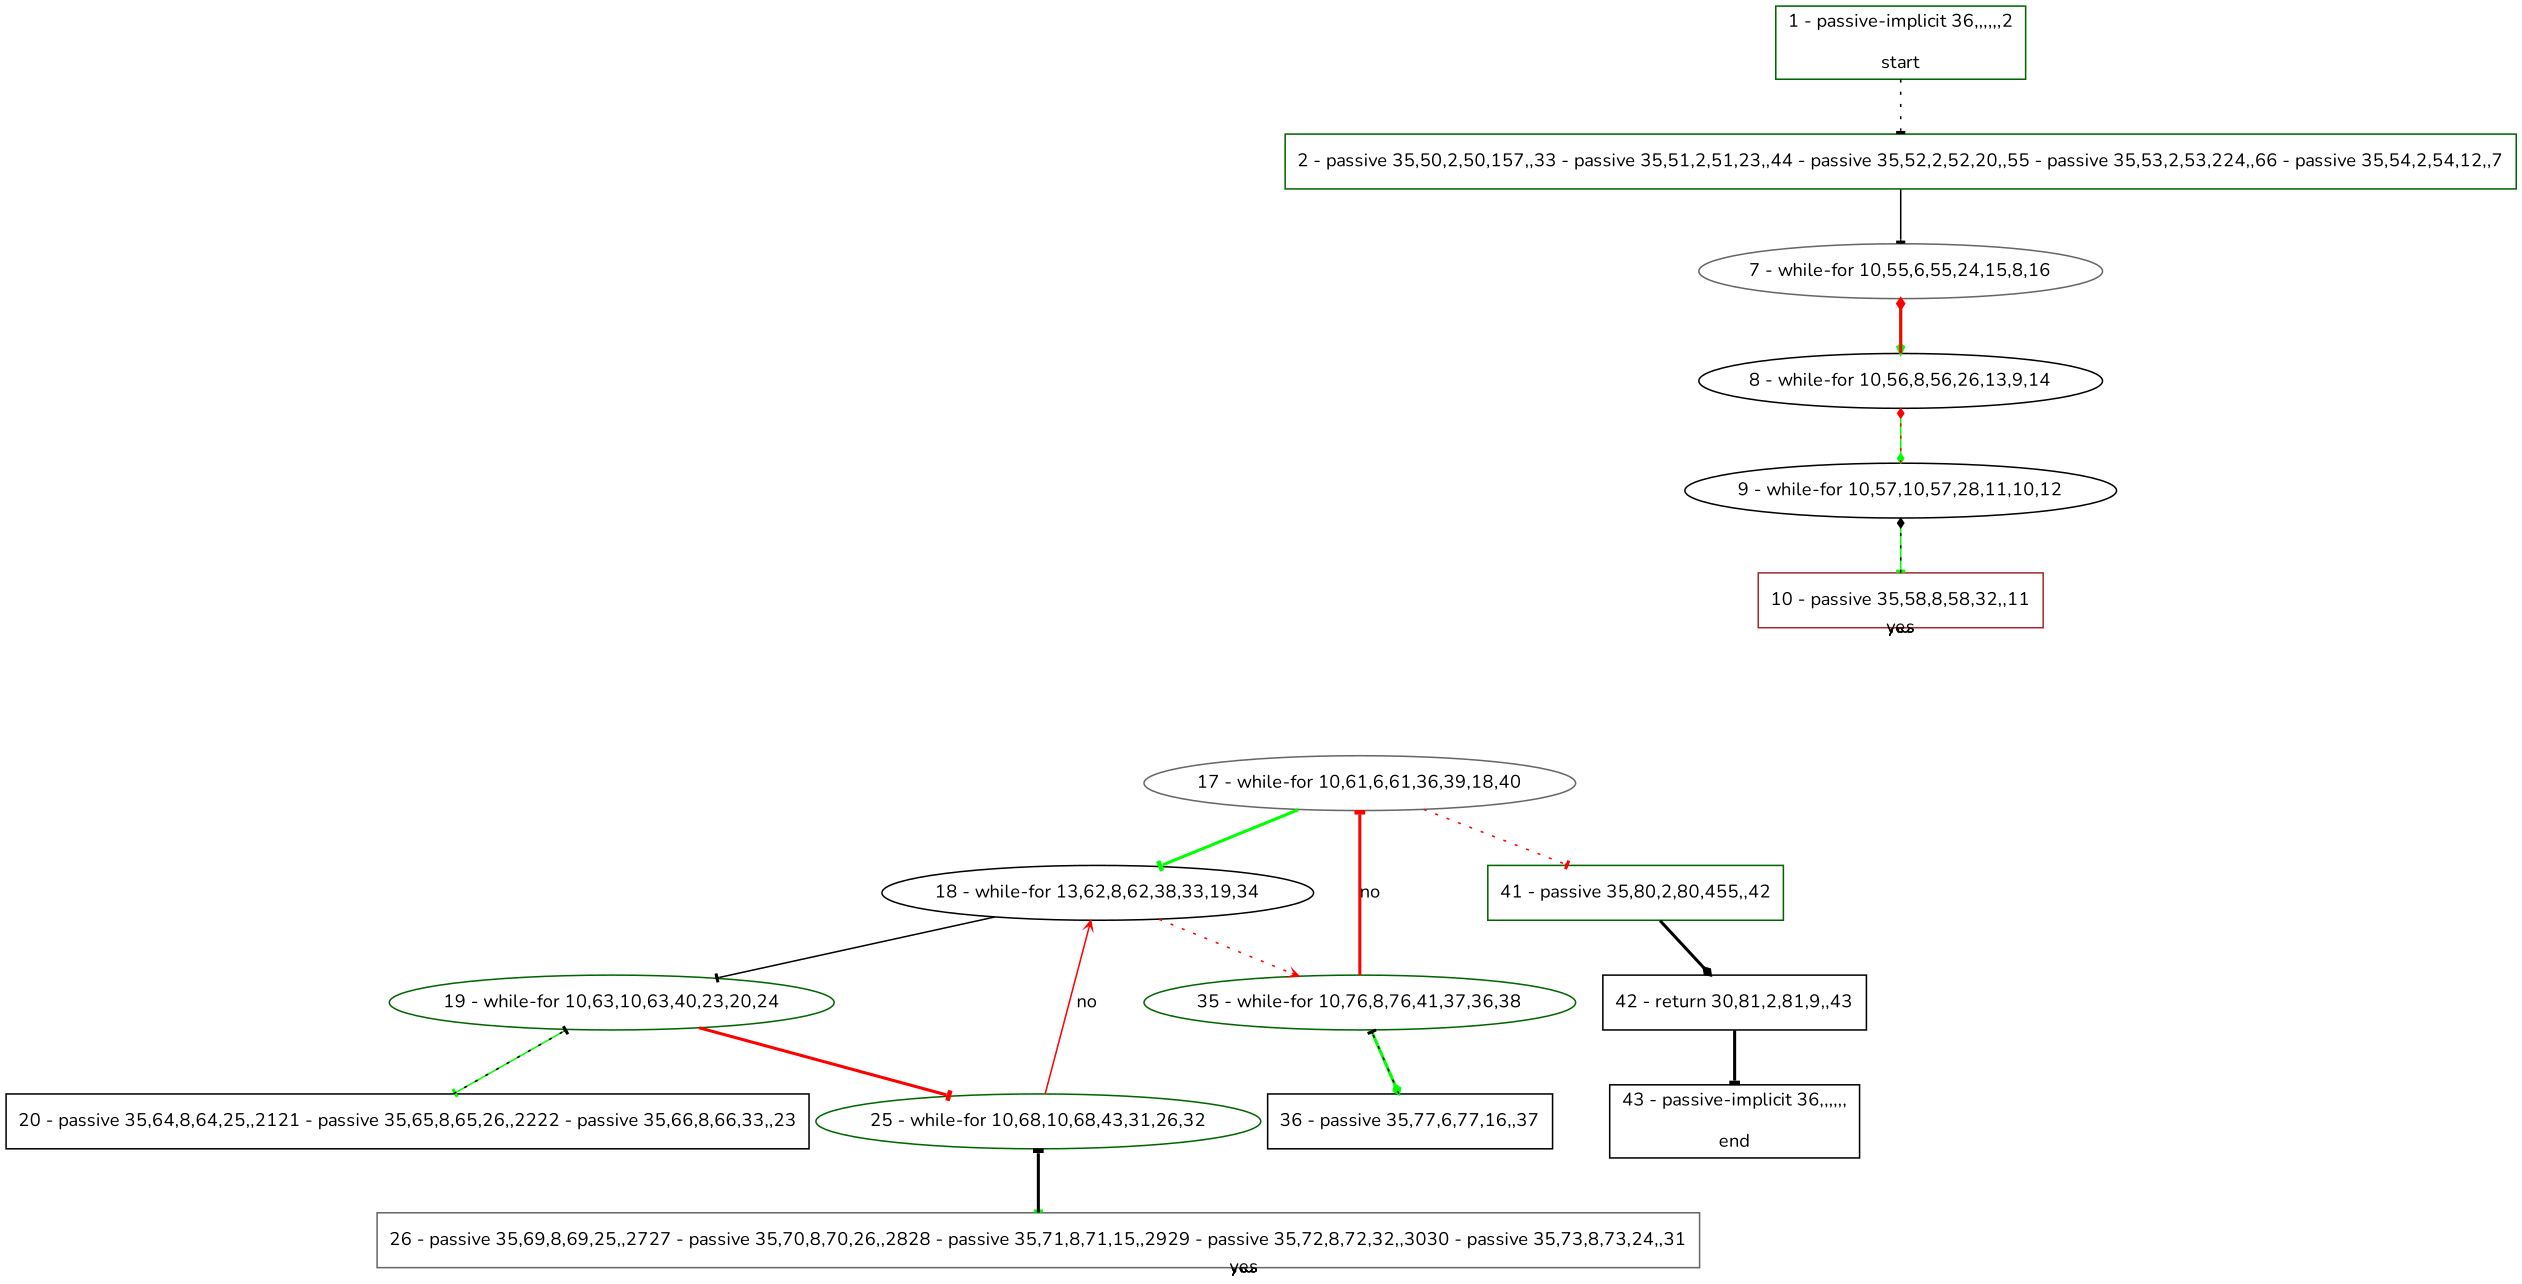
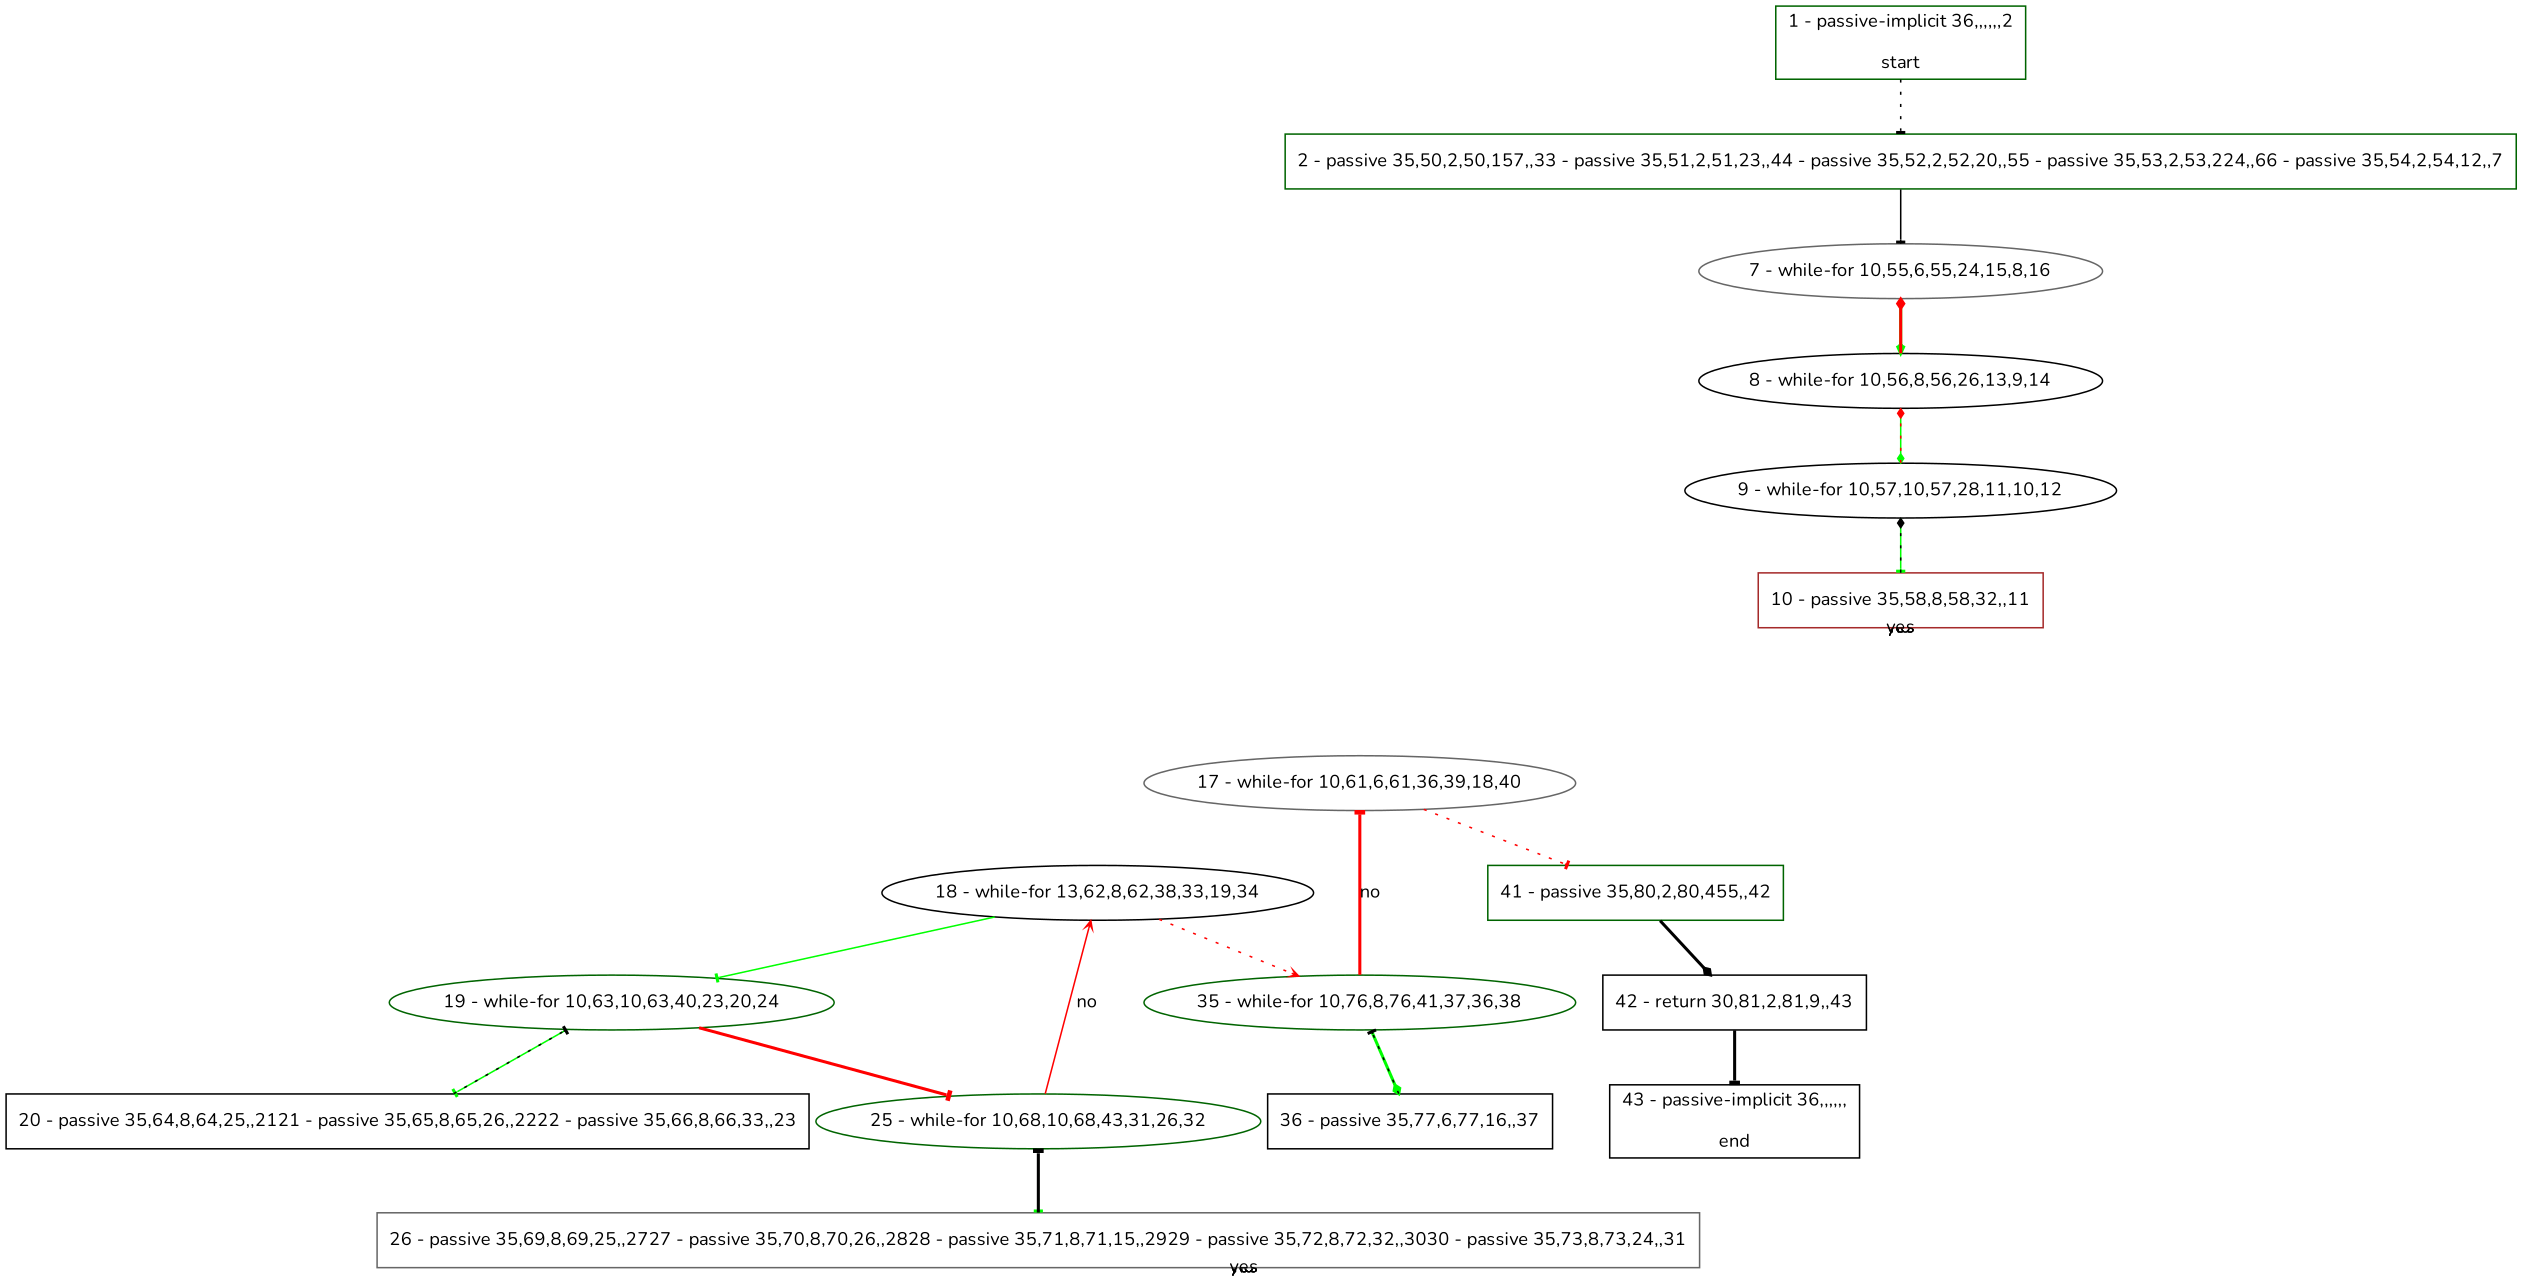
edge "17 - while-for 10,61,6,61,36,39,18,40" -> "18 - while-for 13,62,8,62,38,33,19,34": removed
edge "18 - while-for 13,62,8,62,38,33,19,34" -> "19 - while-for 10,63,10,63,40,23,20,24": color #000000 -> #00ff00
